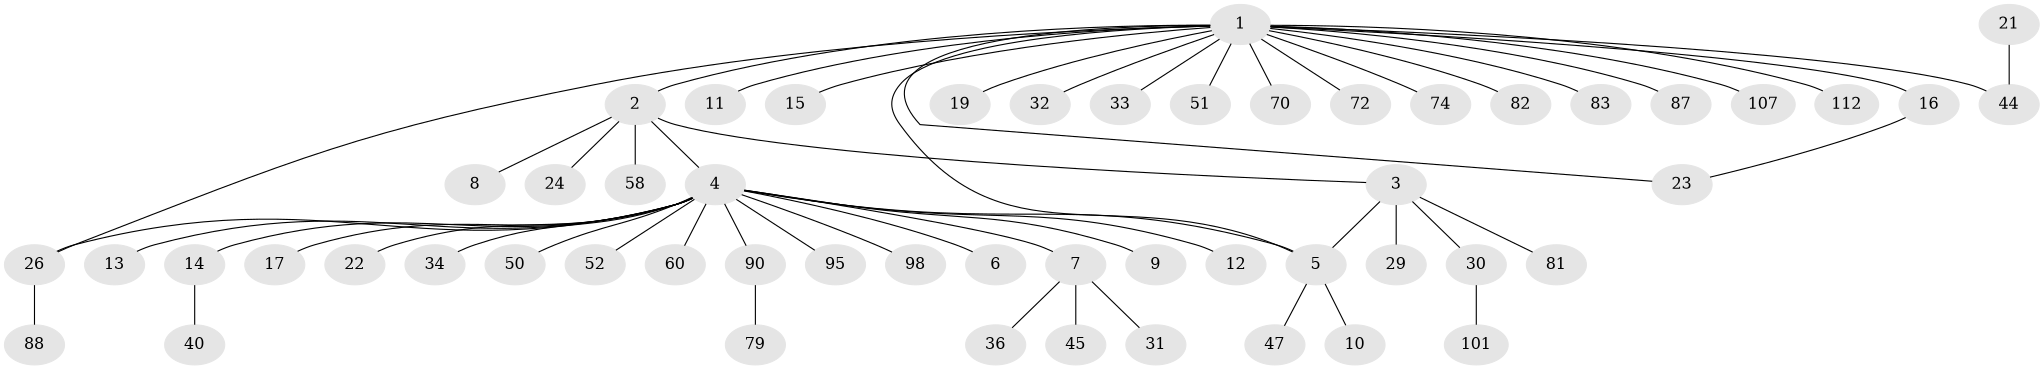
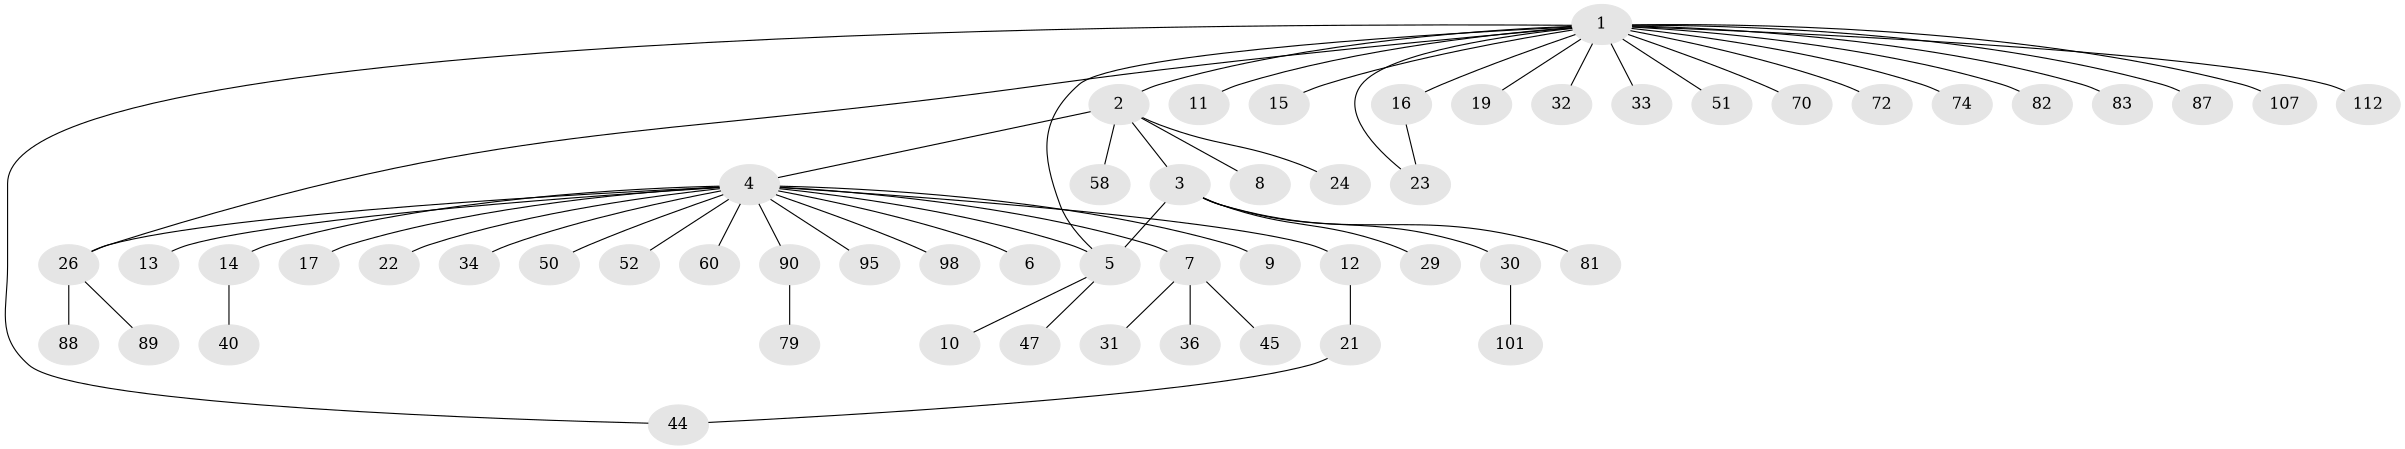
edge "12" -- "21": added
node "89": added
